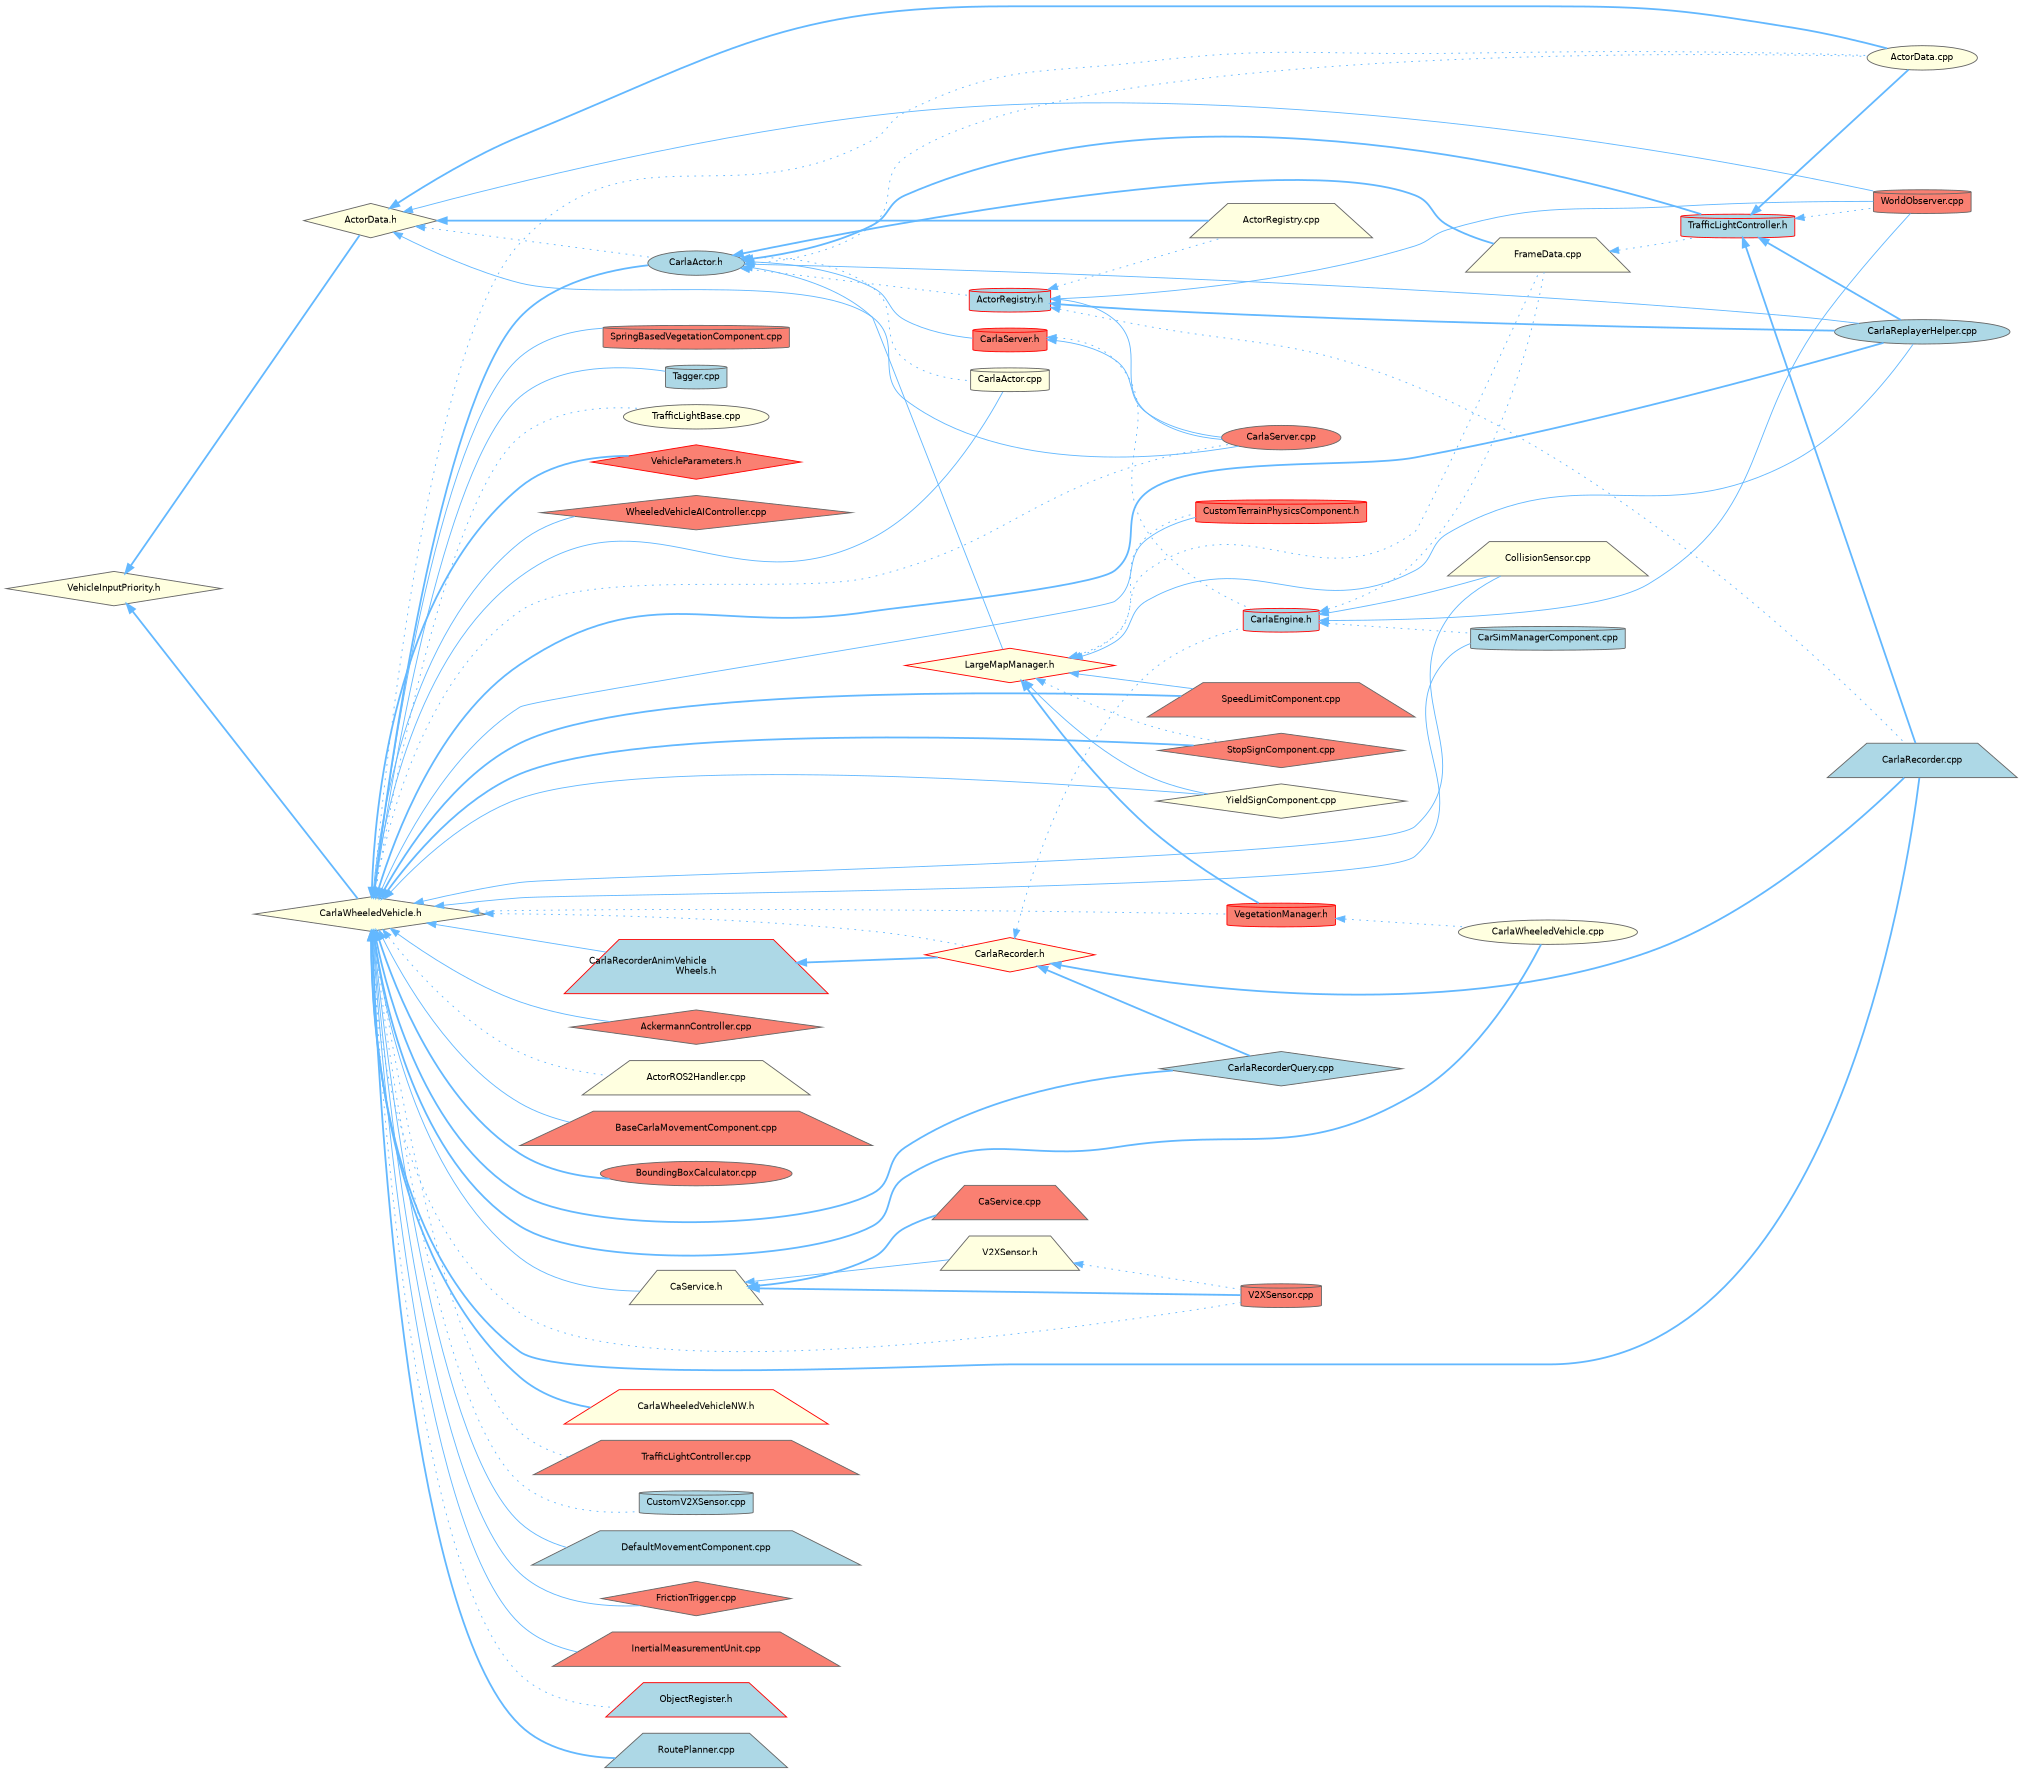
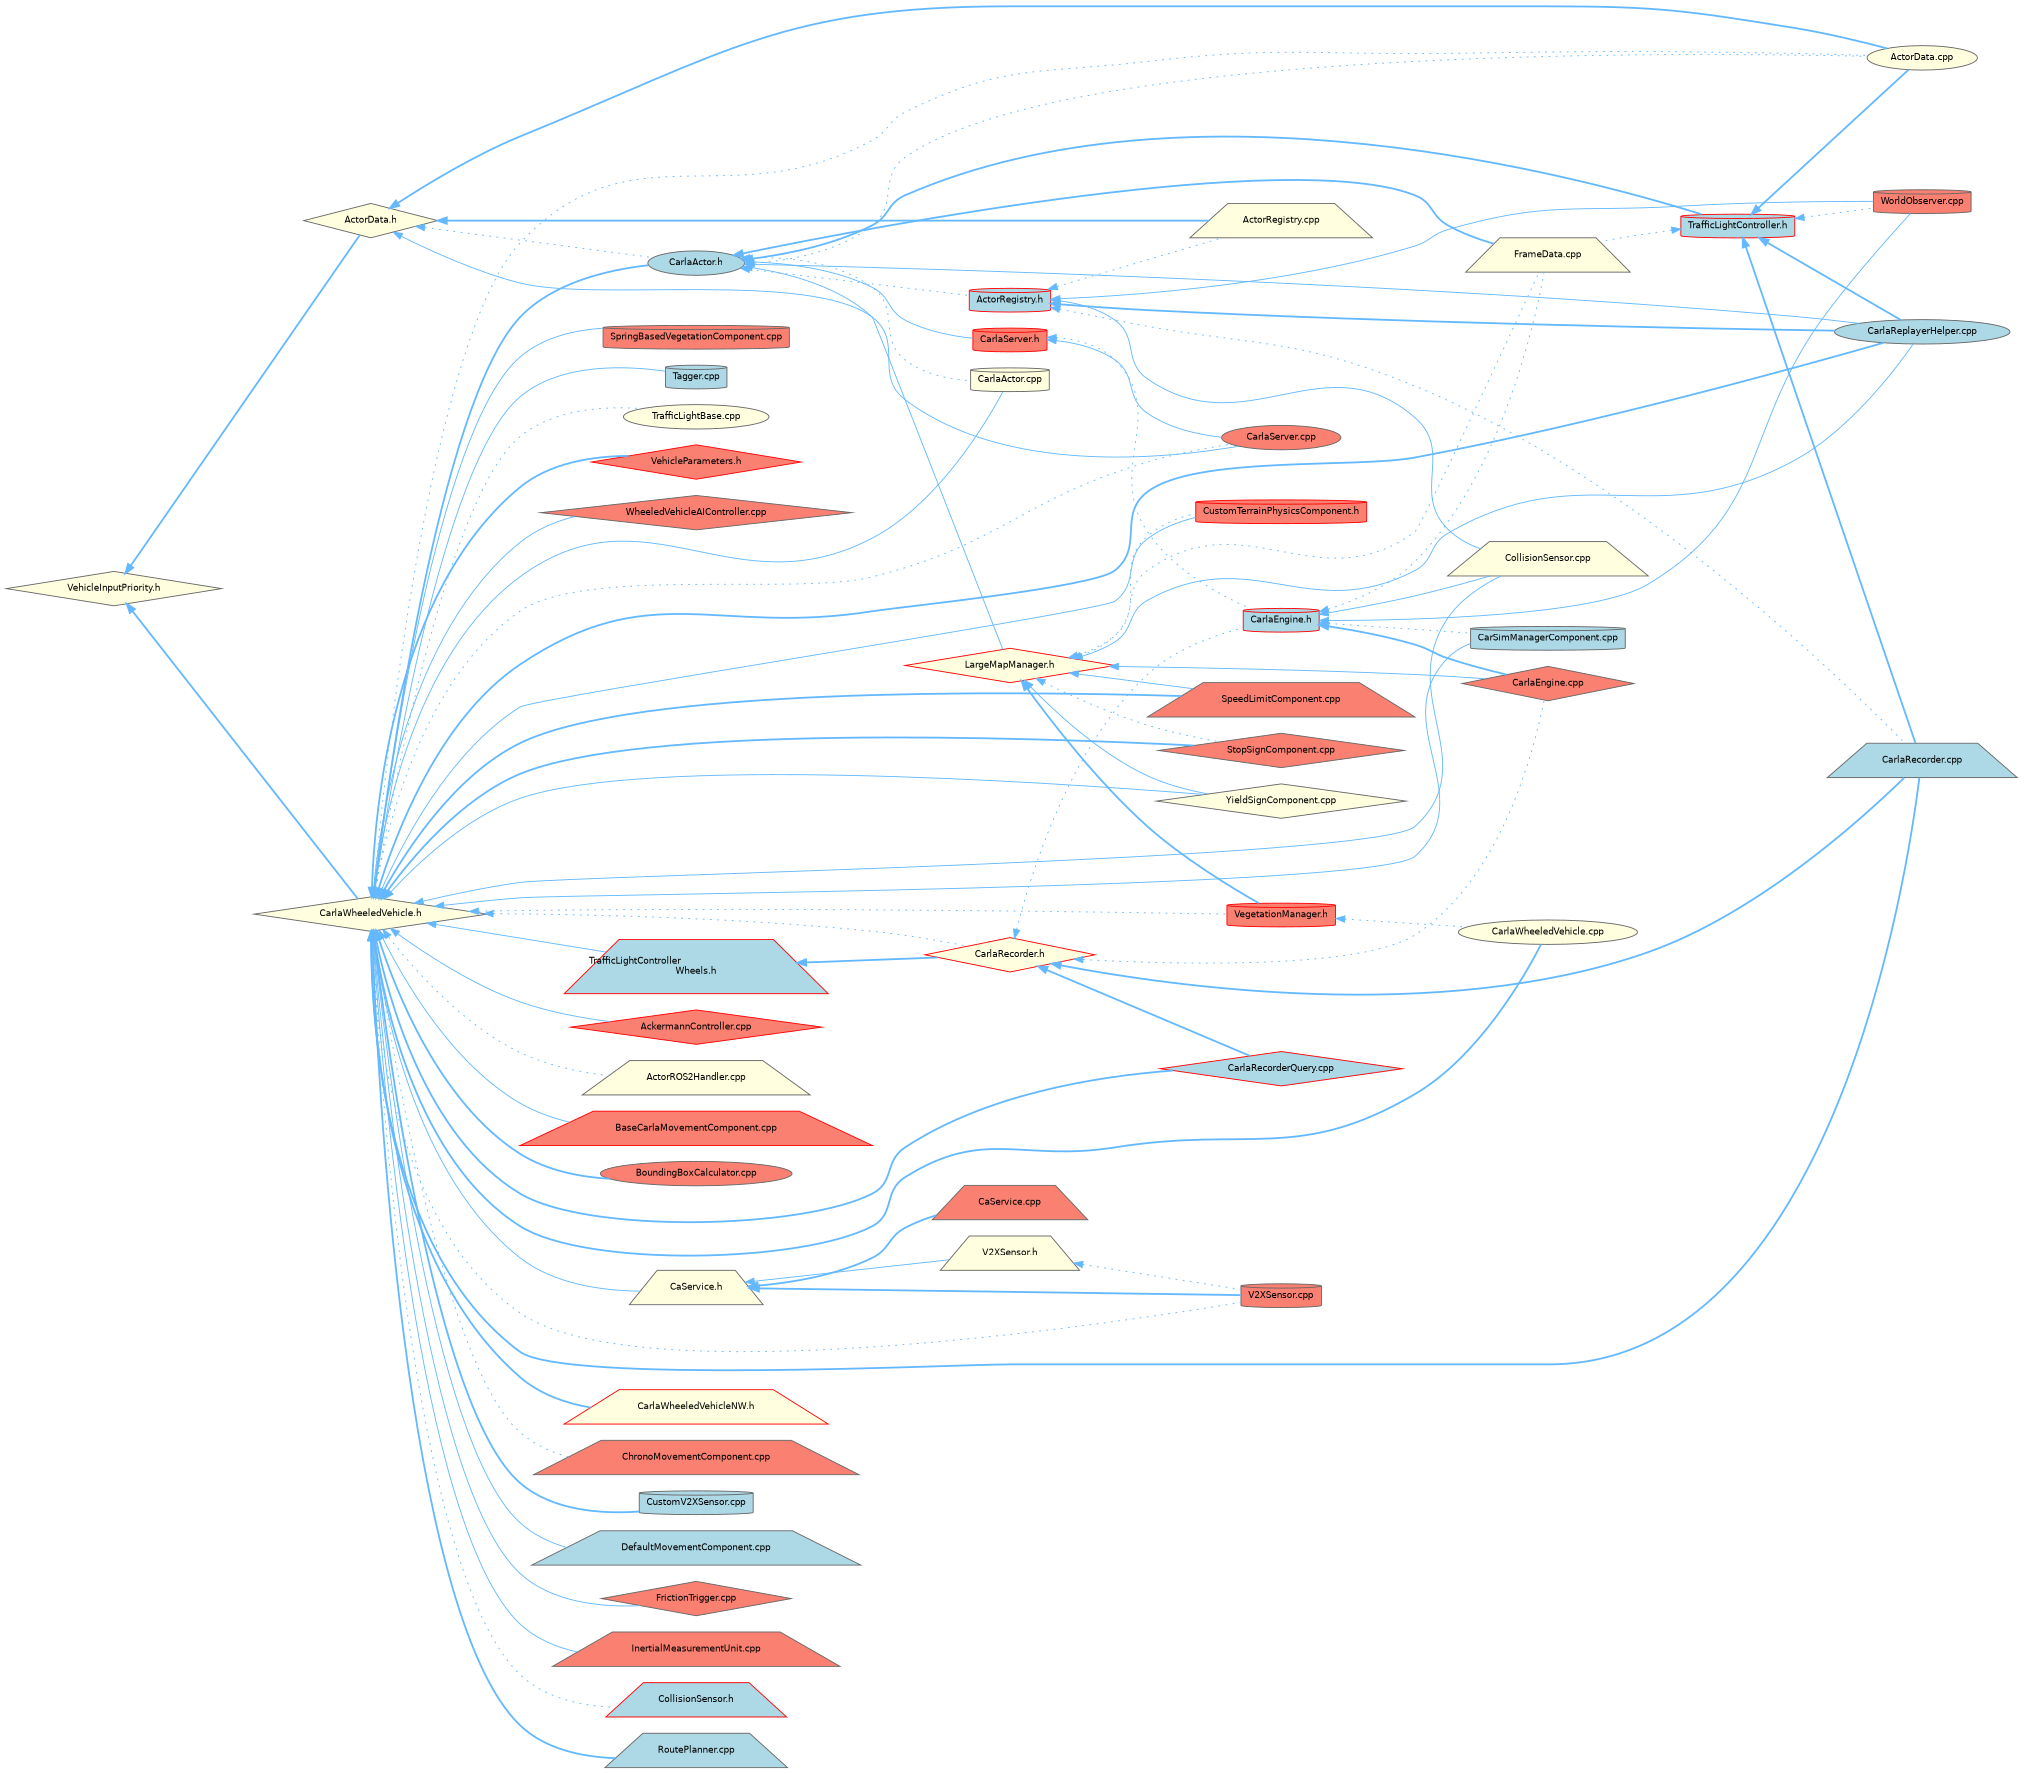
edge "WorldObserver.cpp" -> "ActorData.h": removed
edge "TrafficLightController.h" -> "FrameData.cpp": reversed
edge "CarlaServer.cpp" -> "ActorRegistry.h": now "CollisionSensor.cpp" -> "ActorRegistry.h"
node "CarlaEngine.cpp": added
node "CarlaRecorderAnimVehicle Wheels.h": label "CarlaRecorderAnimVehicle Wheels.h" -> "TrafficLightController Wheels.h"
node "AckermannController.cpp": color grey40 -> red
node "CarlaRecorderQuery.cpp": color grey40 -> red
node "BaseCarlaMovementComponent.cpp": color grey40 -> red
edge "CustomV2XSensor.cpp" -> "CarlaWheeledVehicle.h": style dotted -> bold
node "TrafficLightController.cpp": label "TrafficLightController.cpp" -> "ChronoMovementComponent.cpp"
node "ObjectRegister.h": label "ObjectRegister.h" -> "CollisionSensor.h"
